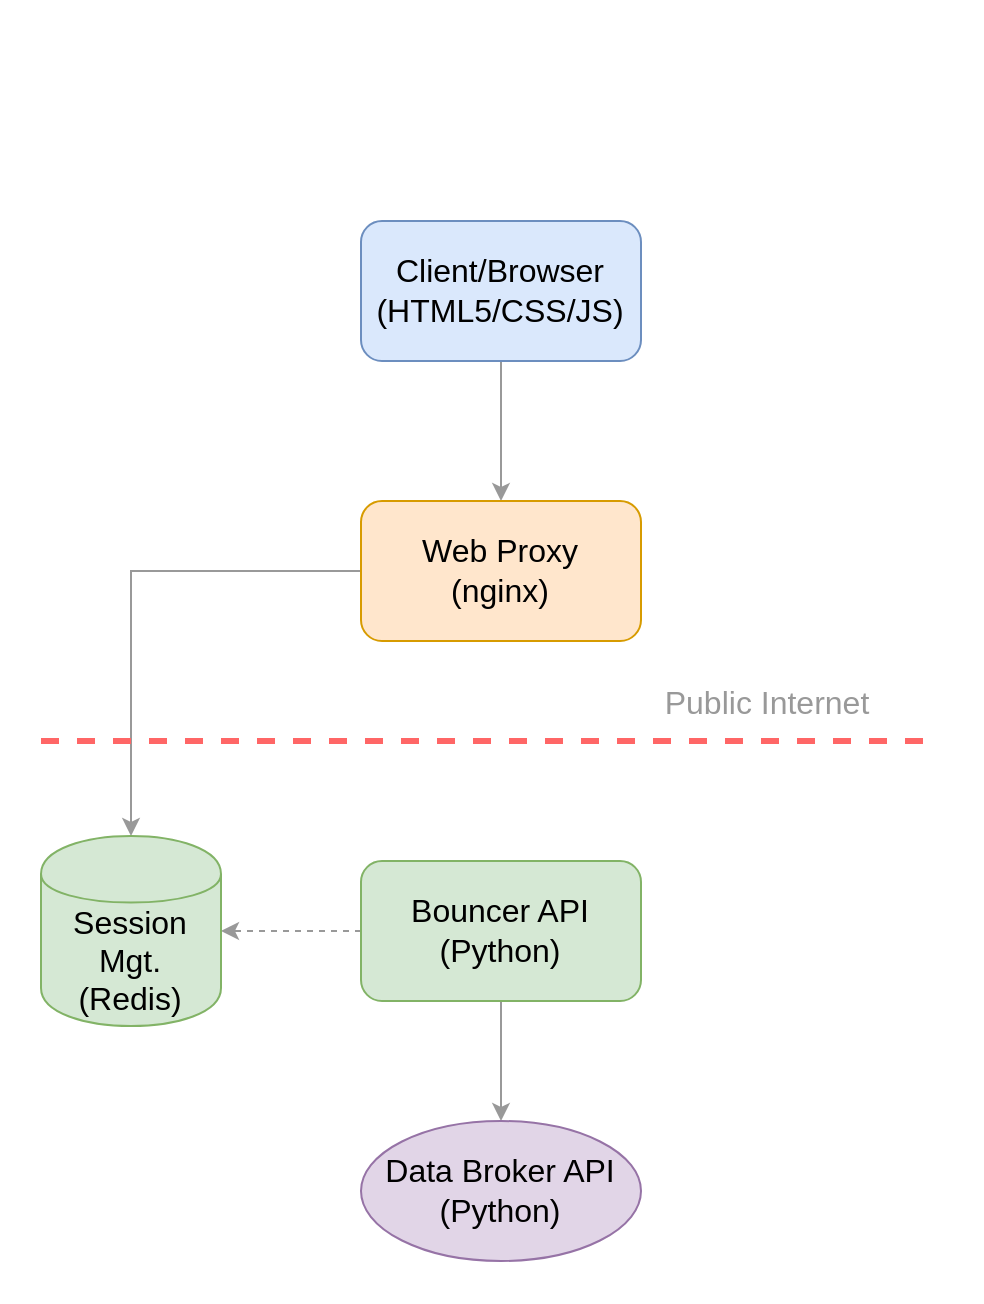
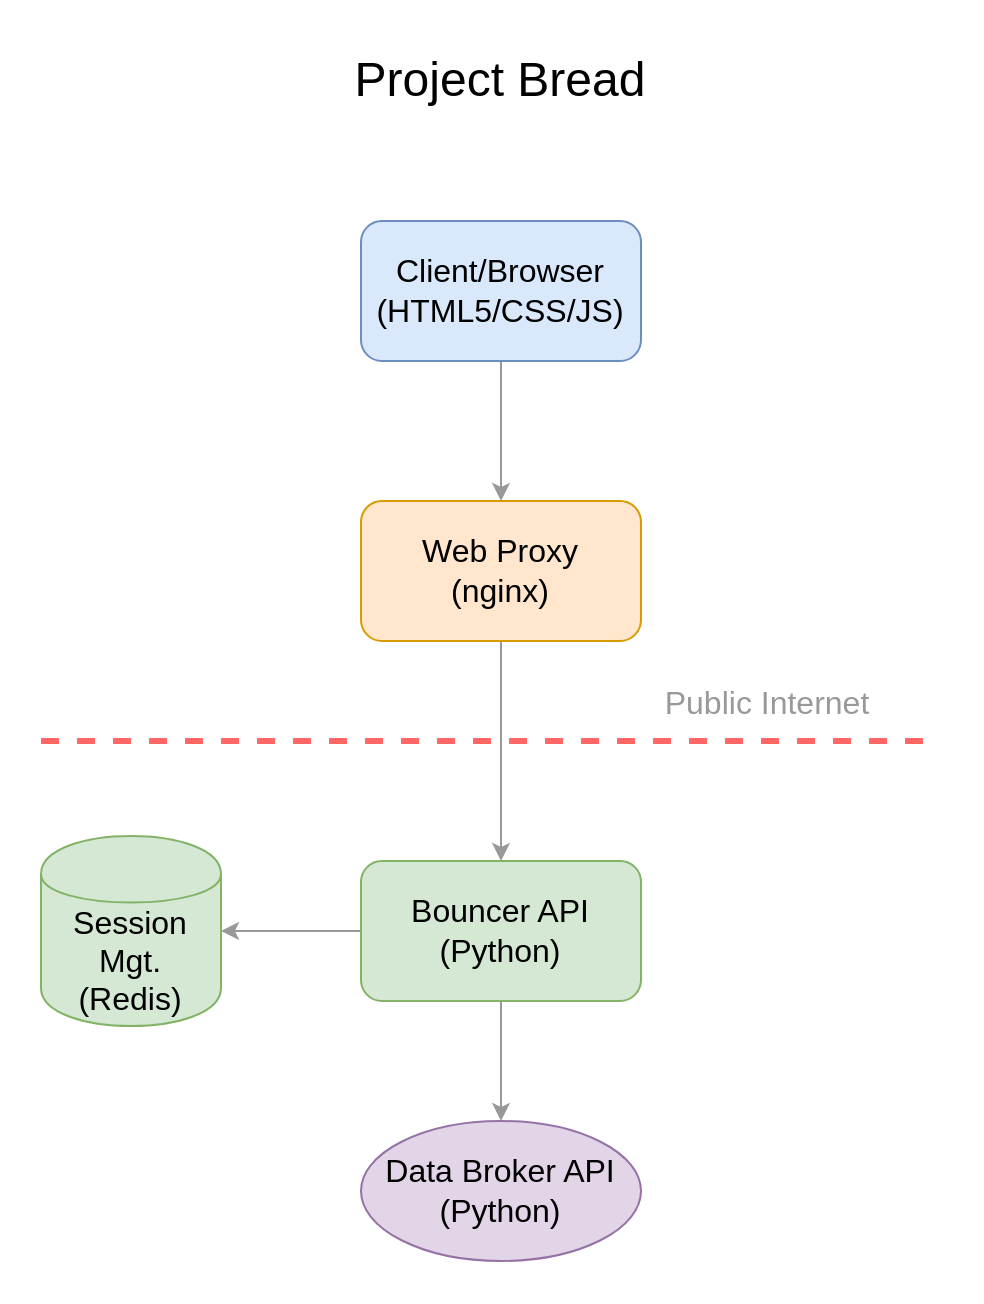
node "Project Bread": added
edge "Web Proxy(nginx)" -> "Session Mgt.(Redis)": now "Web Proxy(nginx)" -> "Bouncer API (Python)"
edge "Bouncer API (Python)" -> "Session Mgt.(Redis)": style dashed -> solid
